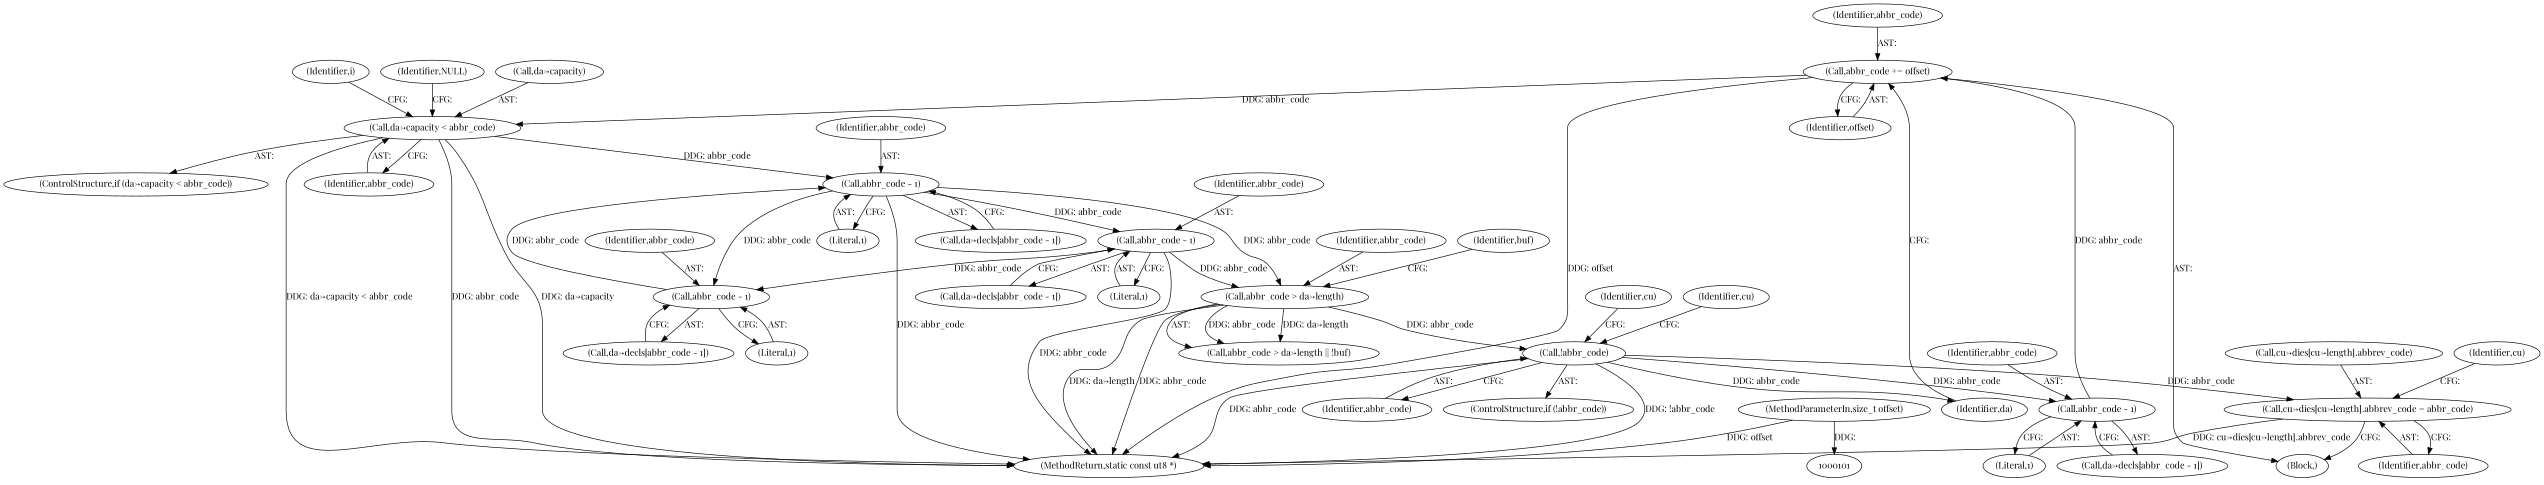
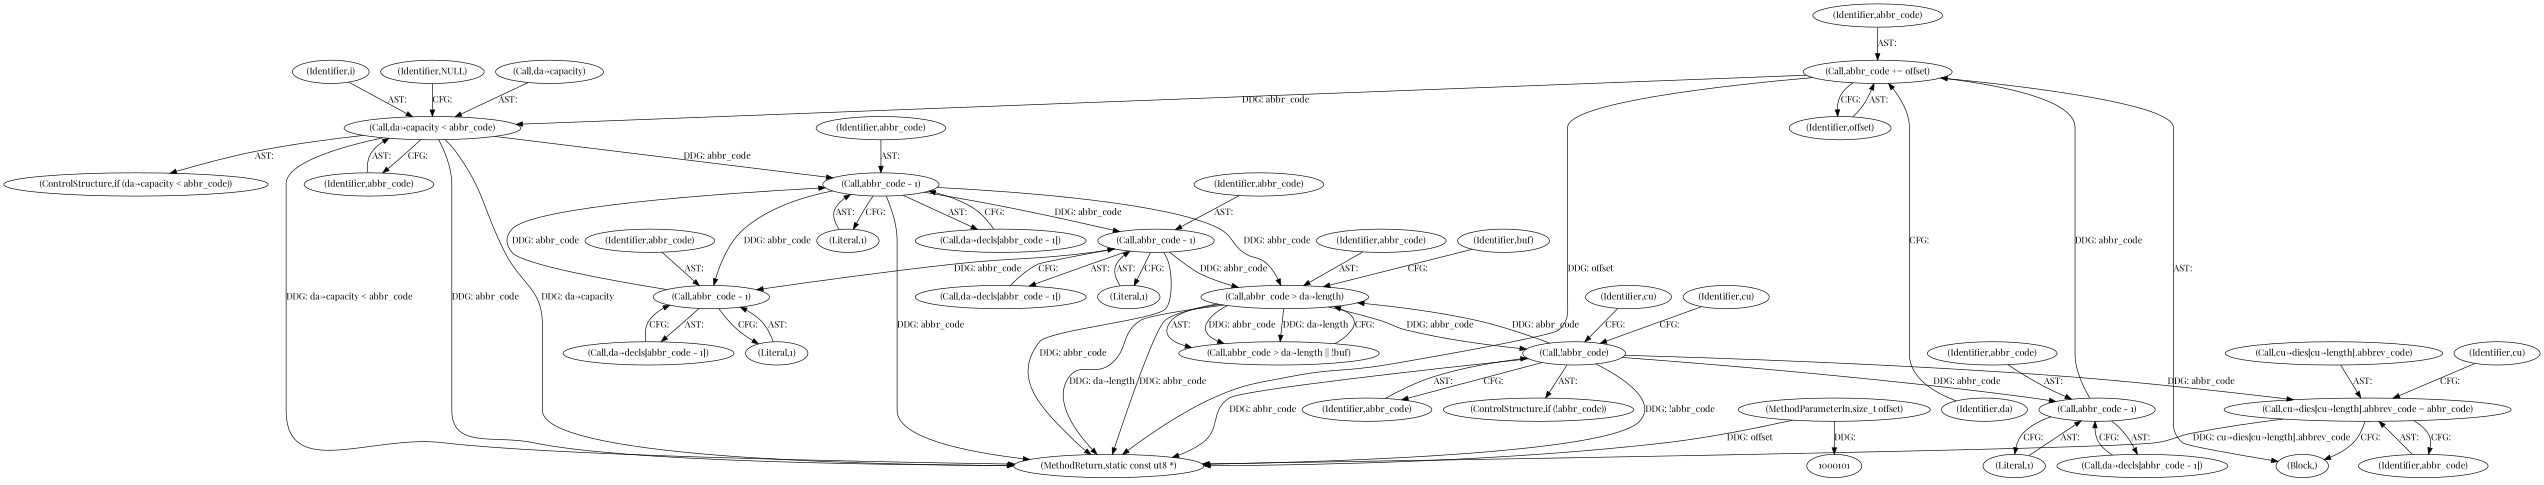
edge "(Identifier,i)" -> "(Call,da->capacity < abbr_code)": label "CFG: " -> "AST: "
edge "(Call,abbr_code > da->length || !buf)" -> "(Call,abbr_code > da->length)": added, label "CFG:"
edge "(Call,!abbr_code)" -> "(Identifier,da)": now "(Call,!abbr_code)" -> "(Call,abbr_code > da->length)"
